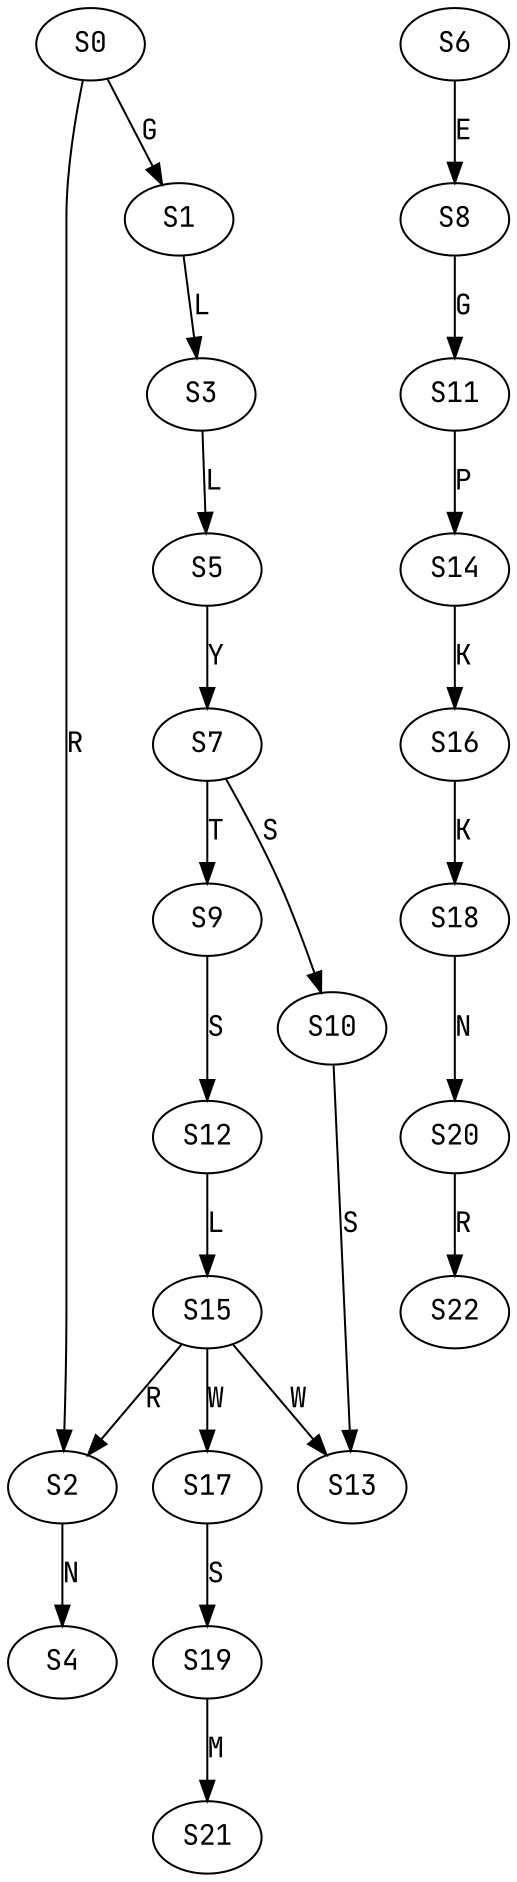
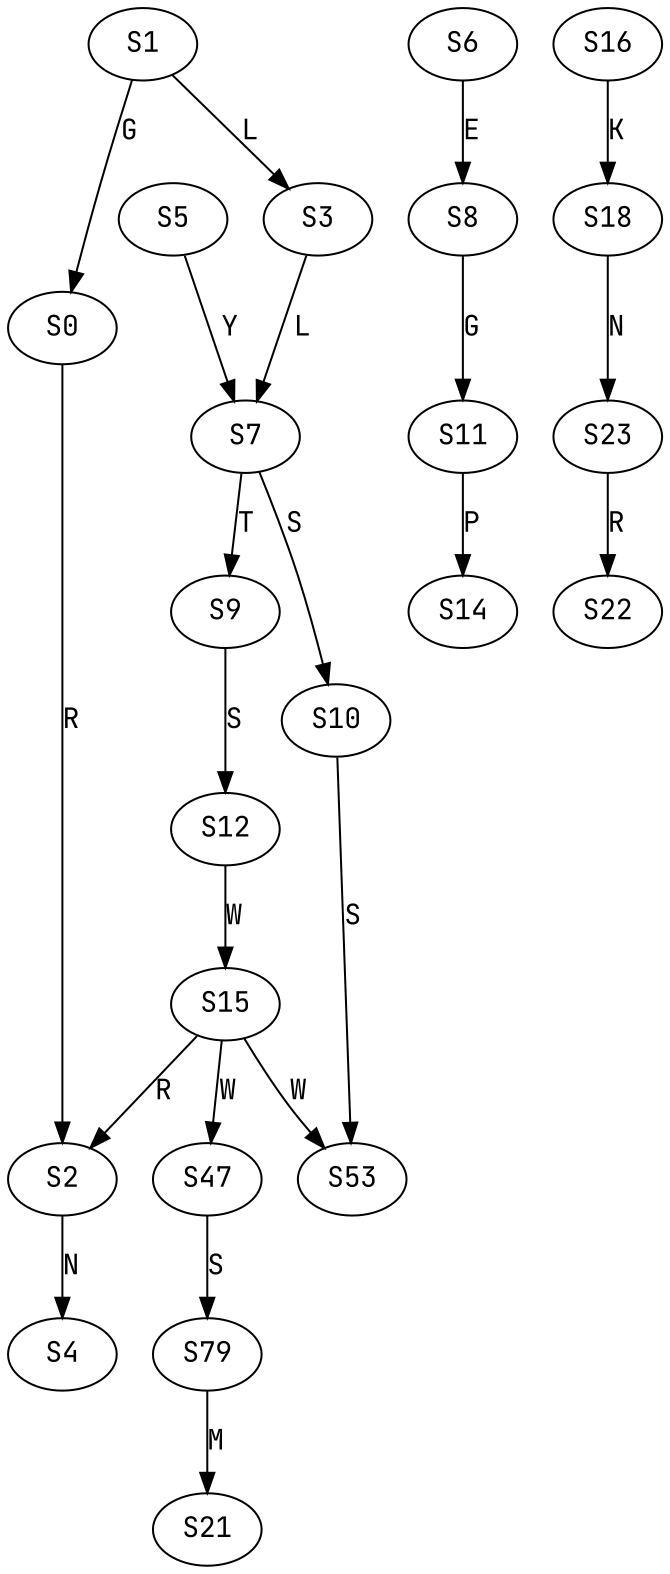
edge "S0" -> "S1": reversed
edge "S3" -> "S5": now "S3" -> "S7"
edge "S14" -> "S16": removed, label "K"
node "S20": label "S20" -> "S23"
edge "S12" -> "S15": label "L" -> "W"
node "S17": label "S17" -> "S47"
node "S13": label "S13" -> "S53"
node "S19": label "S19" -> "S79"
